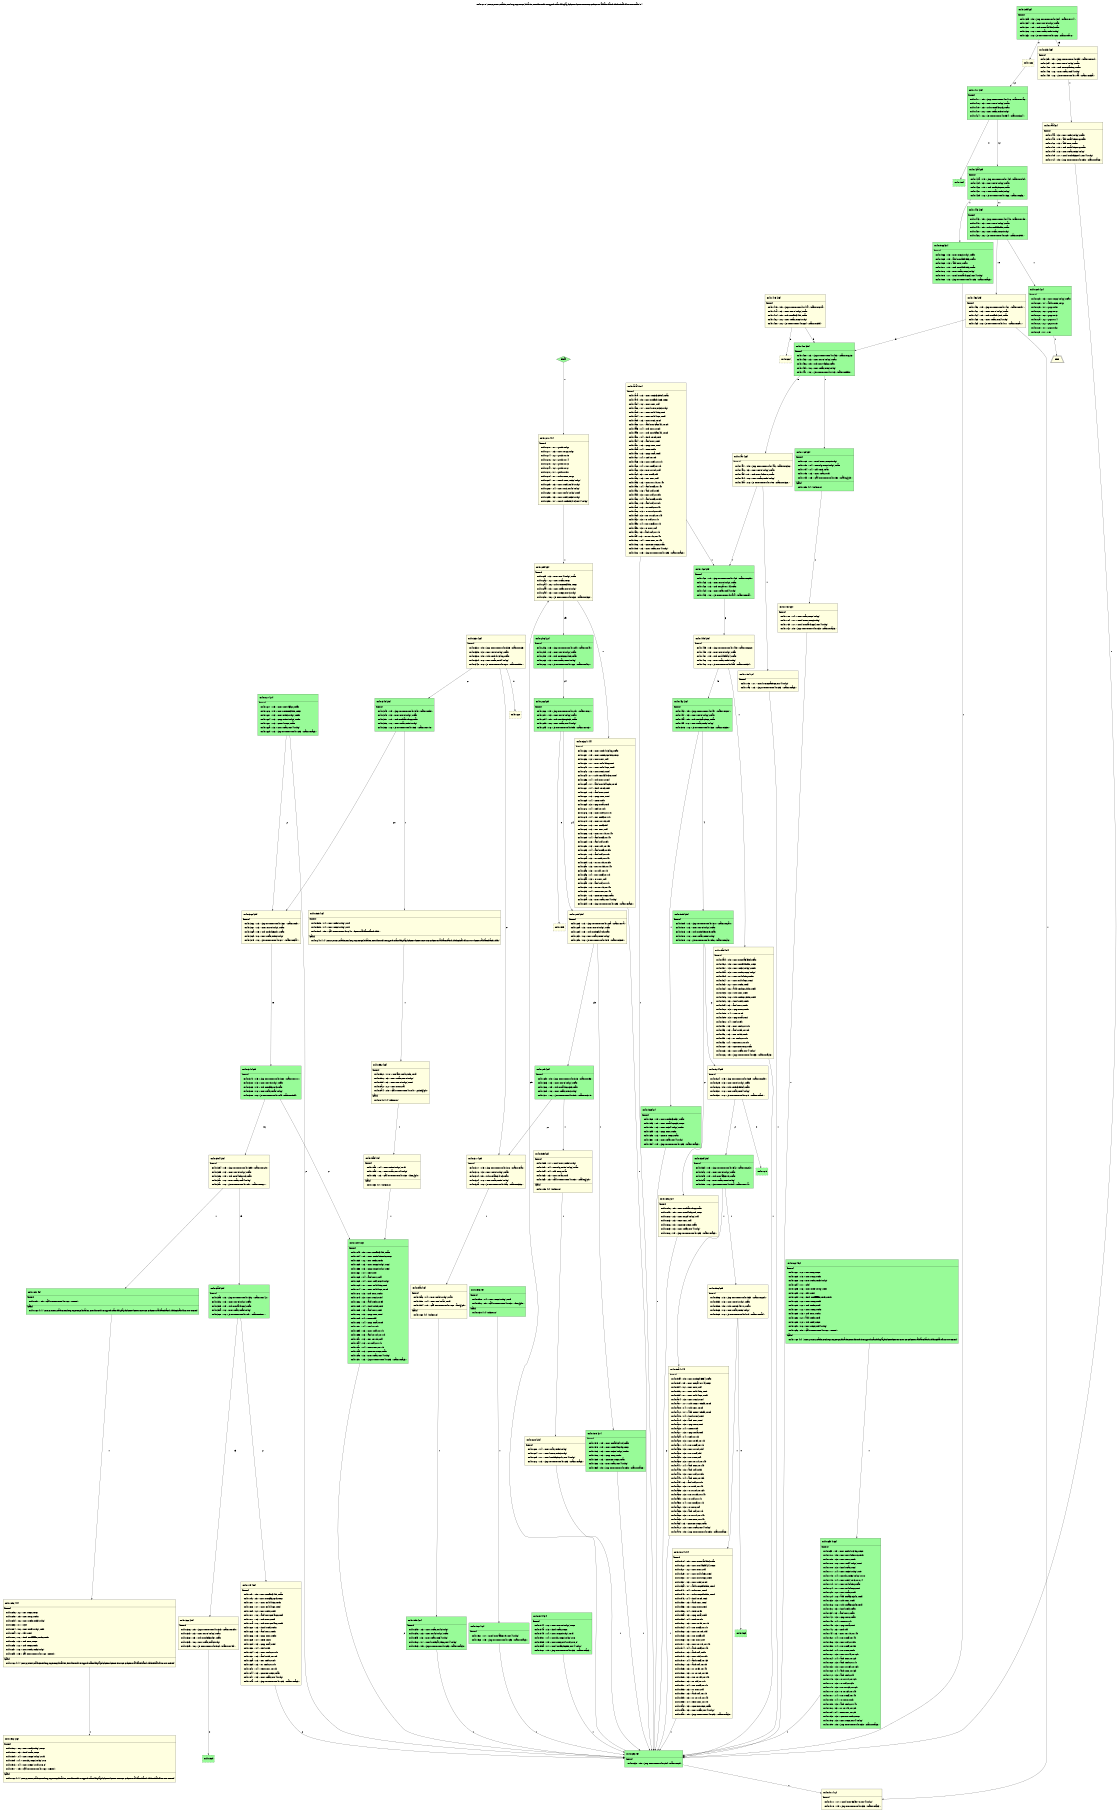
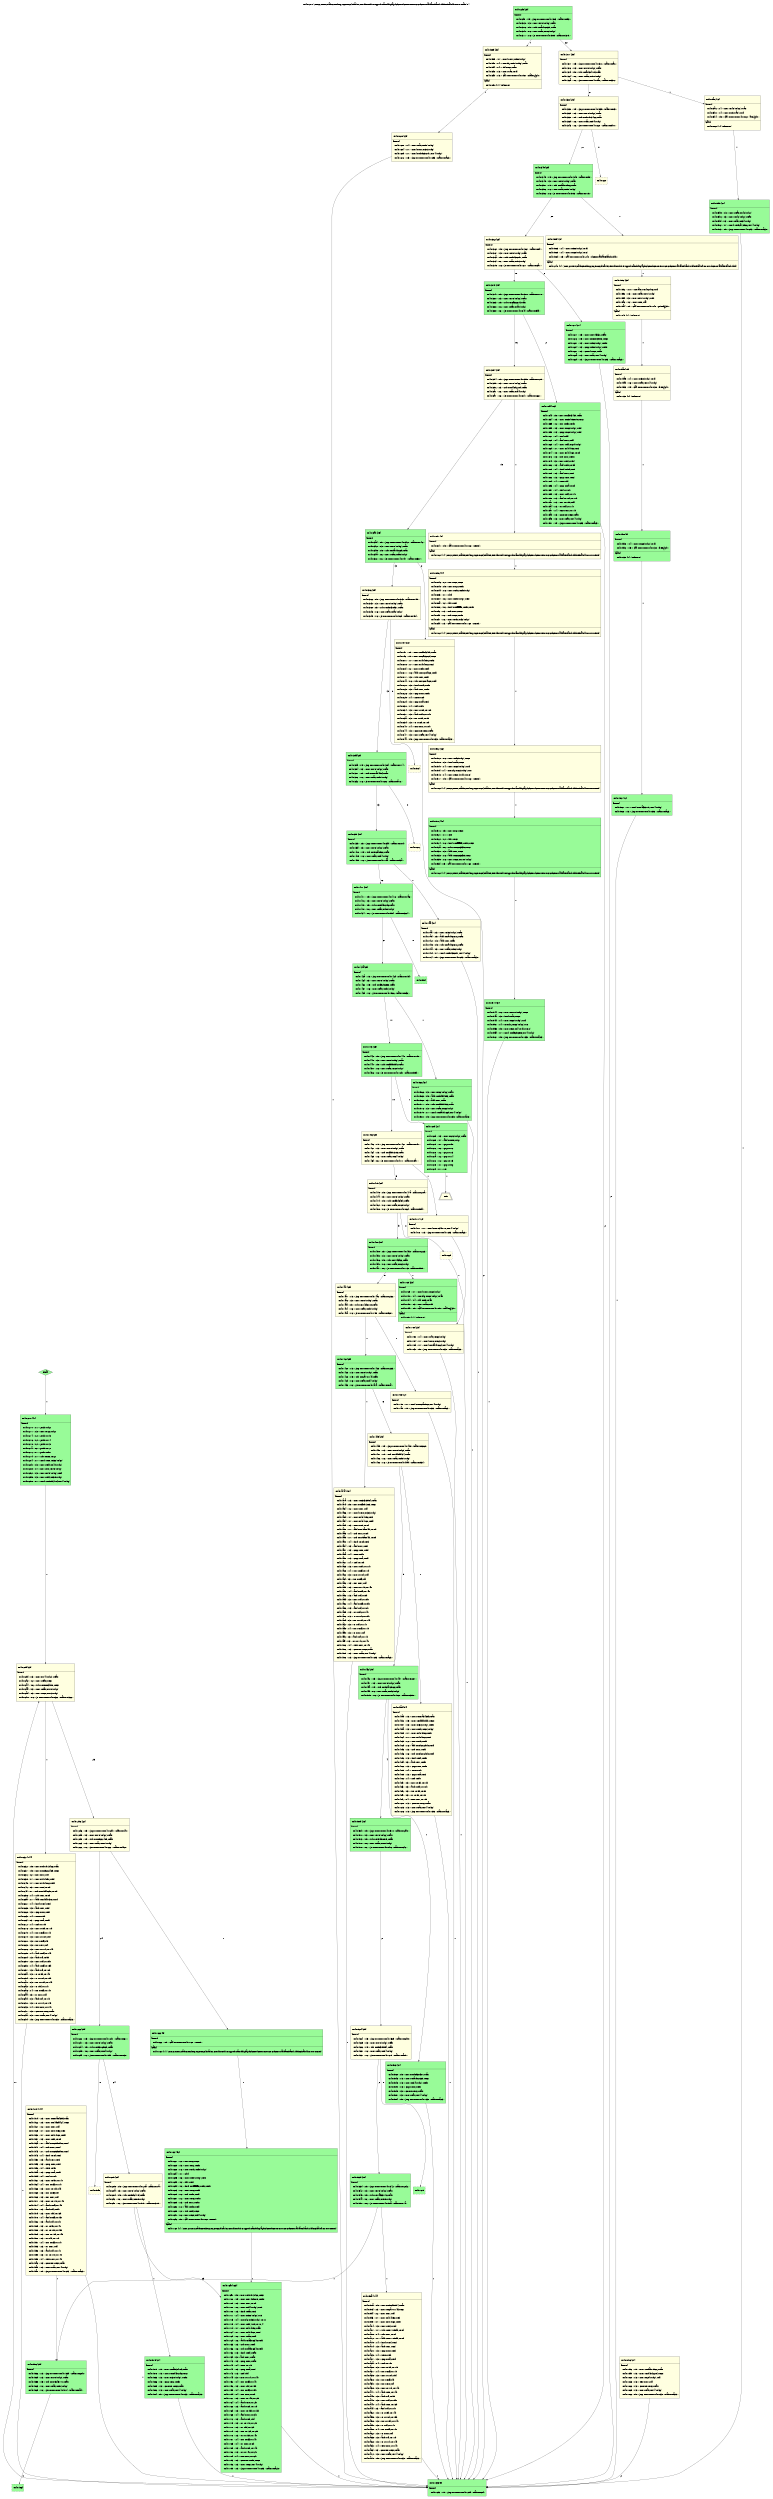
node "0x4013f8 [25]": fillcolor lightyellow -> palegreen
edge "0x401c8c" -> "0x401411 [25]": now "0x4013f8 [25]" -> "0x401411 [25]"
edge "0x401411 [25]" -> "0x40142a [25]": label " 12" -> " 21"
edge "0x40145c [25]" -> "0x40148e [25]": now "0x40145c [25]" -> "0x401475 [25]"
node "0x401270 [47]": fillcolor lightyellow -> palegreen
edge "0x401a7a [151]" -> "0x4014c0 [25]": reversed
edge "0x4017c9 [23]" -> "0x4017e0 [23]": now "0x401c6d" -> "0x4017e0 [23]"
node "0x4012b6 [22]": fillcolor palegreen -> lightyellow
edge "0x4013c6 [25]" -> "0x4013df [25]": added, label "13"
edge "0x401617 [27]" -> "0x401362 [25]": reversed
node "0x40191c [40]": added
edge "0x401330 [25]" -> "0x401317 [25]": reversed
edge "0x4012e5 [25]" -> "0x4012fe [25]": now "0x4012e5 [25]" -> "0x4016fb [163]"
edge "0x40150b [25]" -> "0x4018b6 [27]": removed, label "2"
edge "0x401c93 [5]" -> "0x40129f [23]": label " 25" -> " 11"
edge "0x4019a9 [15]" -> "0x40184f [103]": now "0x4019a9 [15]" -> "0x4019b8 [9]"
node "0x4018d1 [5]": fillcolor palegreen -> lightyellow
node "0x401556 [25]": fillcolor lightyellow -> palegreen
edge "0x401556 [25]" -> "0x401b1d [144]": reversed
node "0x4019cd": fillcolor palegreen -> lightyellow
edge "0x401c93 [5]" -> "0x401b11 [12]": reversed
node "0x4016c2 [5]": added
